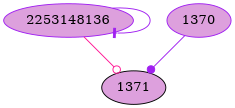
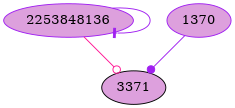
node "2253148136": label "2253148136" -> "2253848136"
node "1371": label "1371" -> "3371"
